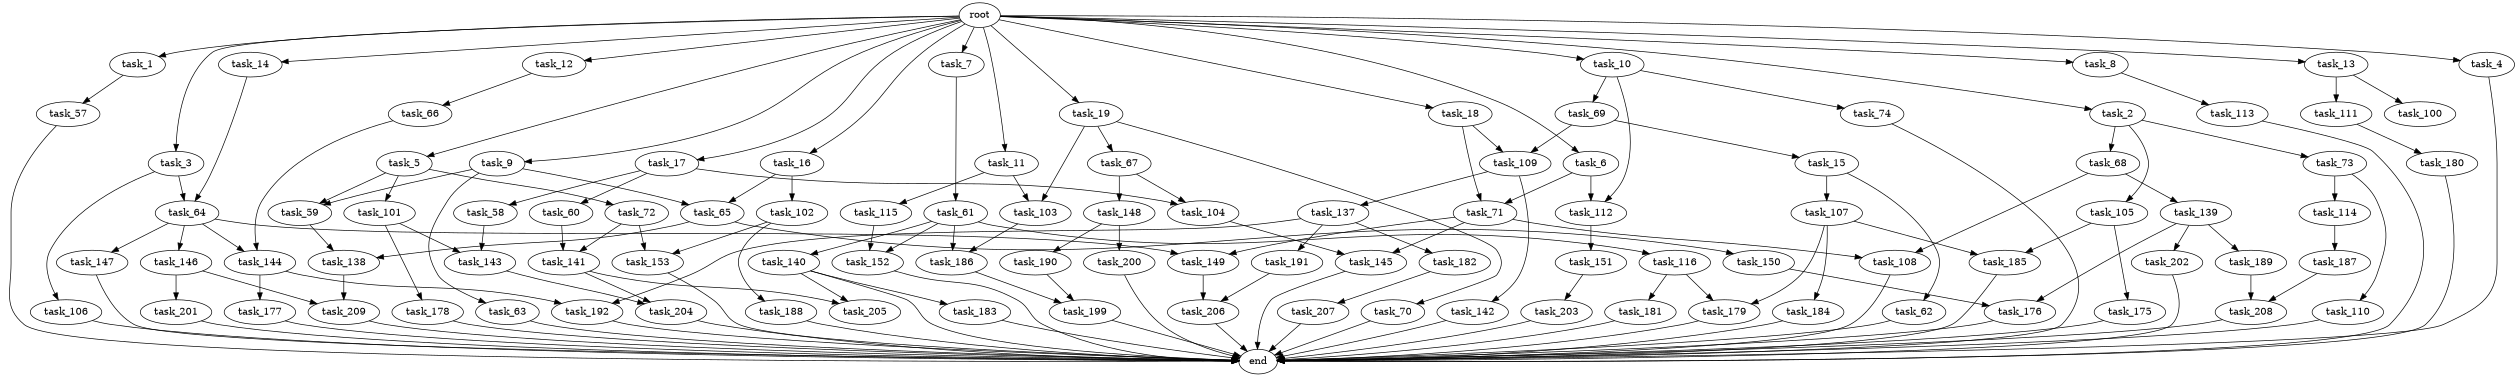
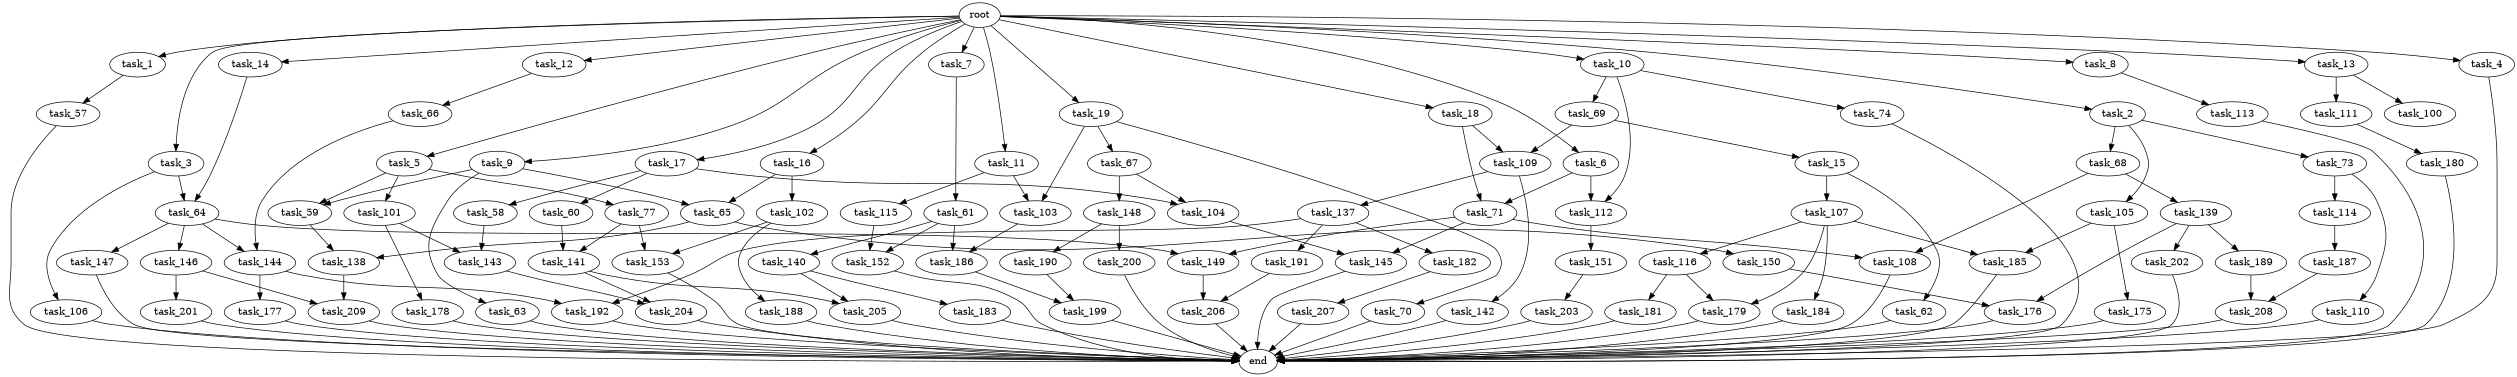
node "task_72": label "task_72" -> "task_77"
edge "task_61" -> "task_116": now "task_107" -> "task_116"
edge "task_140" -> "end": now "task_205" -> "end"
